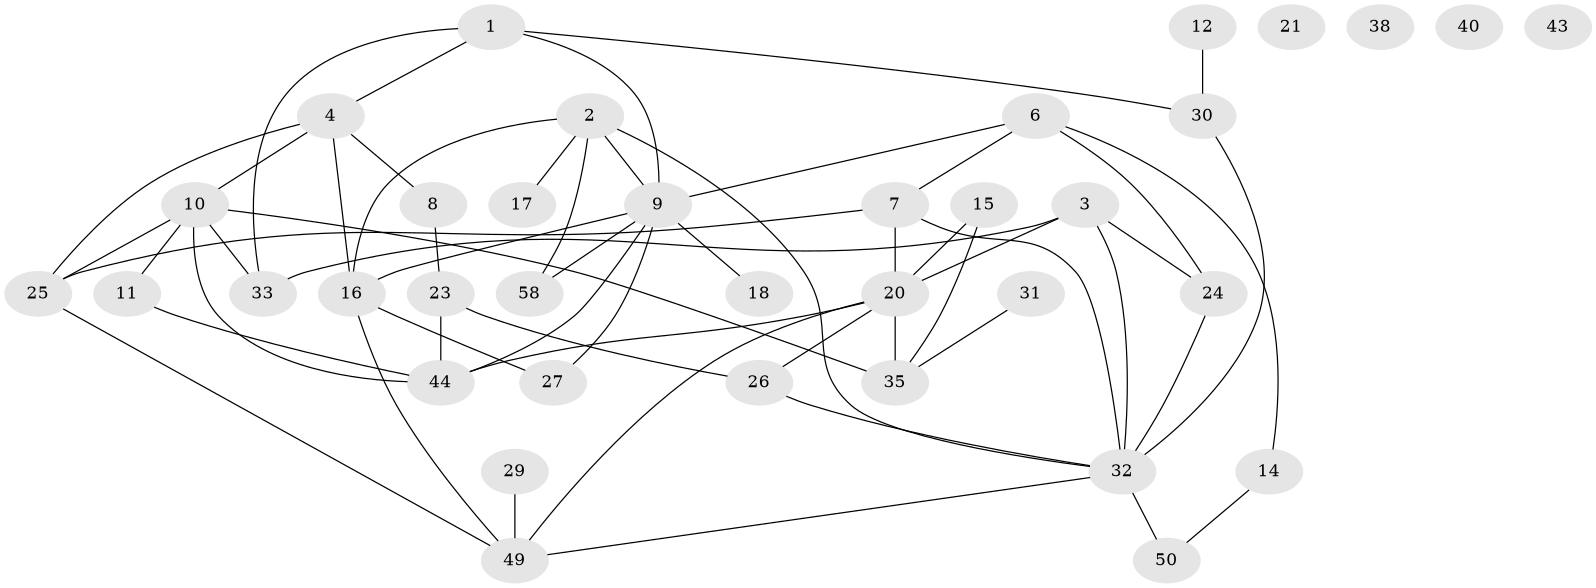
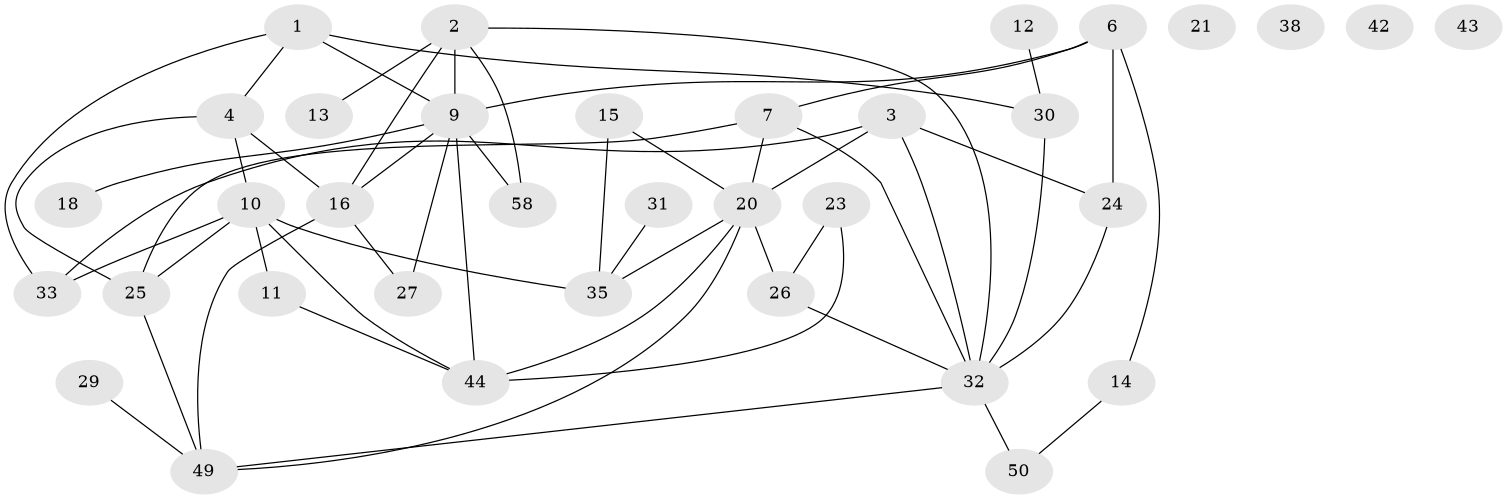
node "40": label "40" -> "42"
node "8": removed
node "17": label "17" -> "13"
